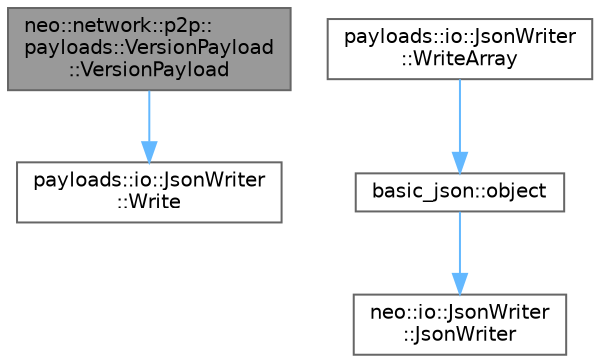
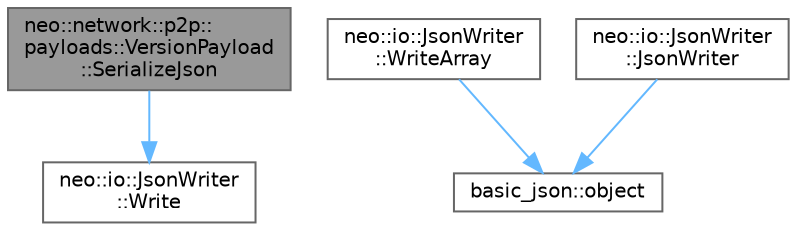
node "neo::network::p2p:: payloads::VersionPayload ::VersionPayload": label "neo::network::p2p:: payloads::VersionPayload ::VersionPayload" -> "neo::network::p2p:: payloads::VersionPayload ::SerializeJson"
node "payloads::io::JsonWriter ::WriteArray": label "payloads::io::JsonWriter ::WriteArray" -> "neo::io::JsonWriter ::WriteArray"
node "payloads::io::JsonWriter ::Write": label "payloads::io::JsonWriter ::Write" -> "neo::io::JsonWriter ::Write"
edge "basic_json::object" -> "neo::io::JsonWriter ::JsonWriter": reversed
